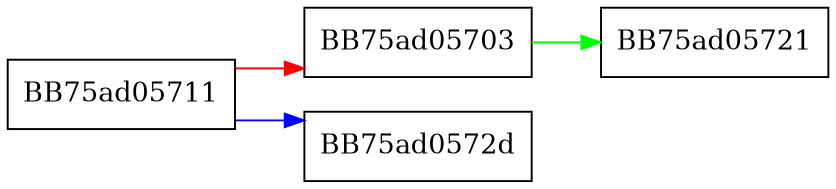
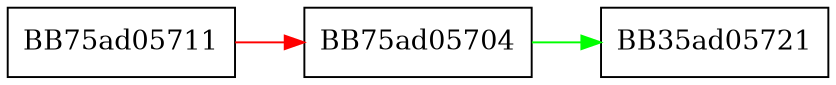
node "BB75ad05703": label "BB75ad05703" -> "BB75ad05704"
node "BB75ad05721": label "BB75ad05721" -> "BB35ad05721"
node "BB75ad0572d": removed
